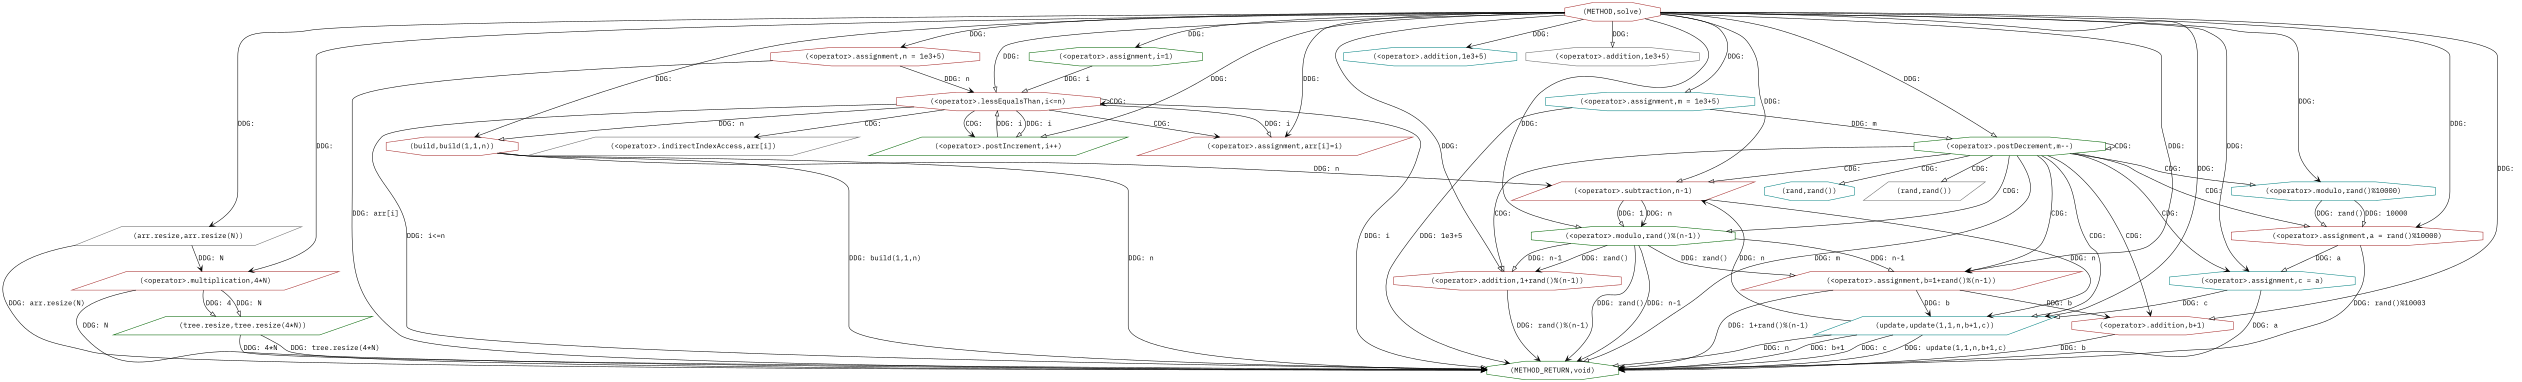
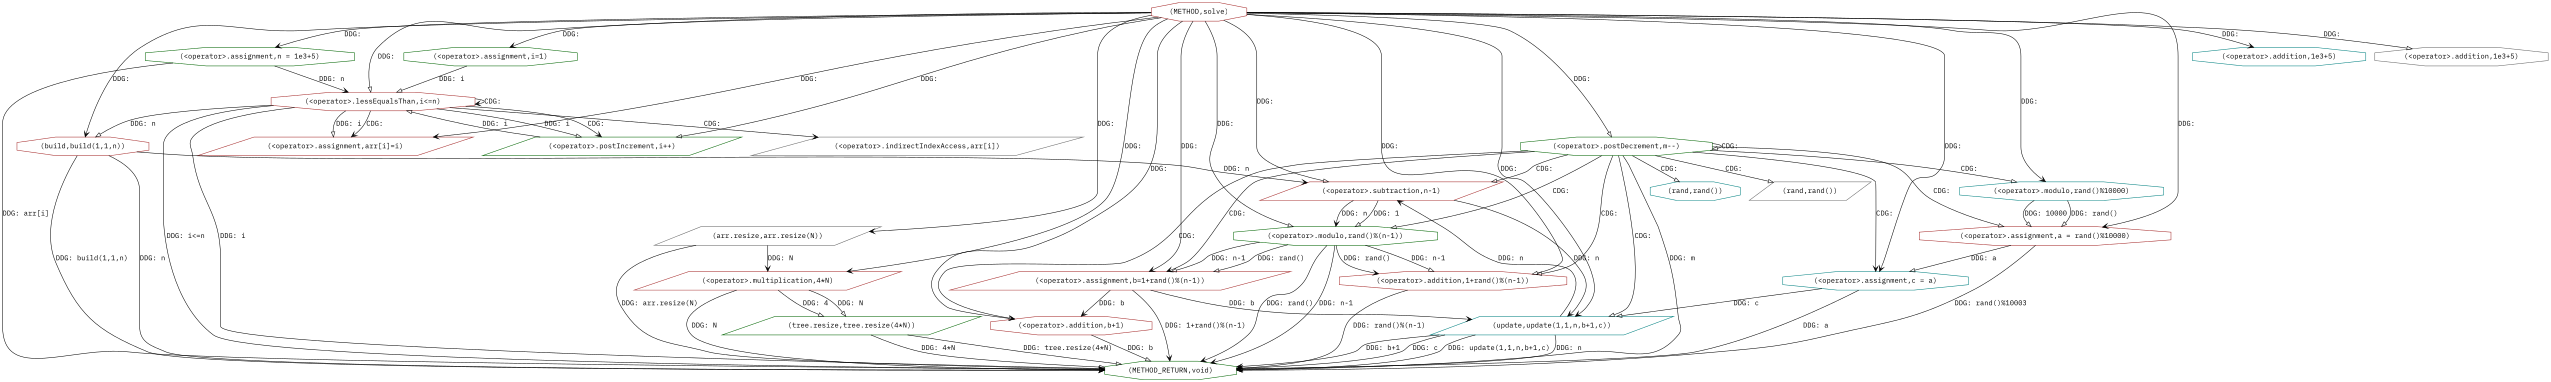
node "(<operator>.assignment,n = 1e3+5)": color brown -> darkgreen
node "(<operator>.assignment,m = 1e3+5)": removed
